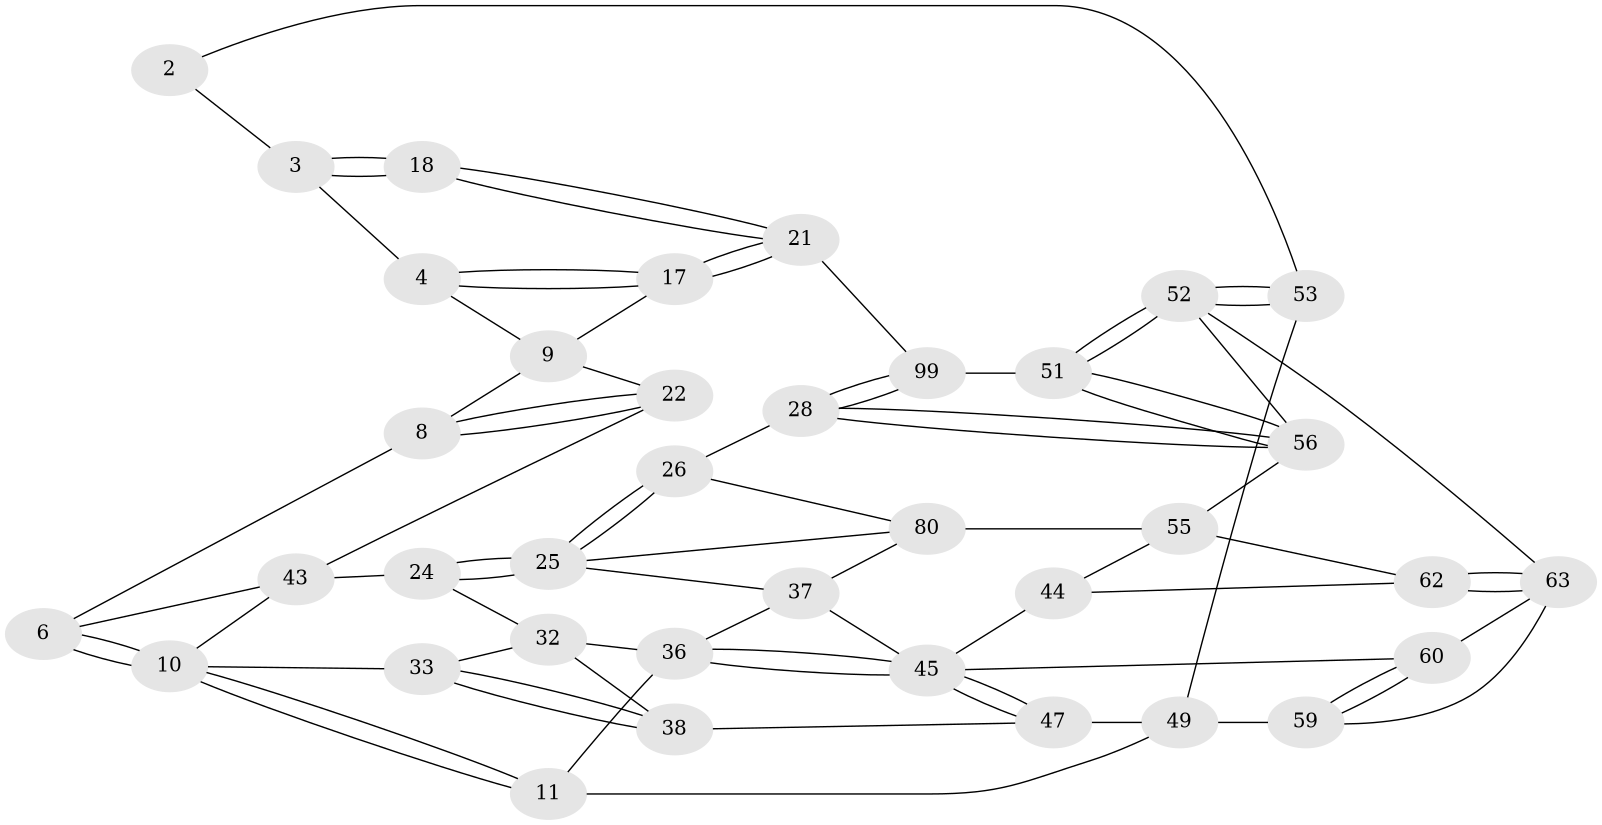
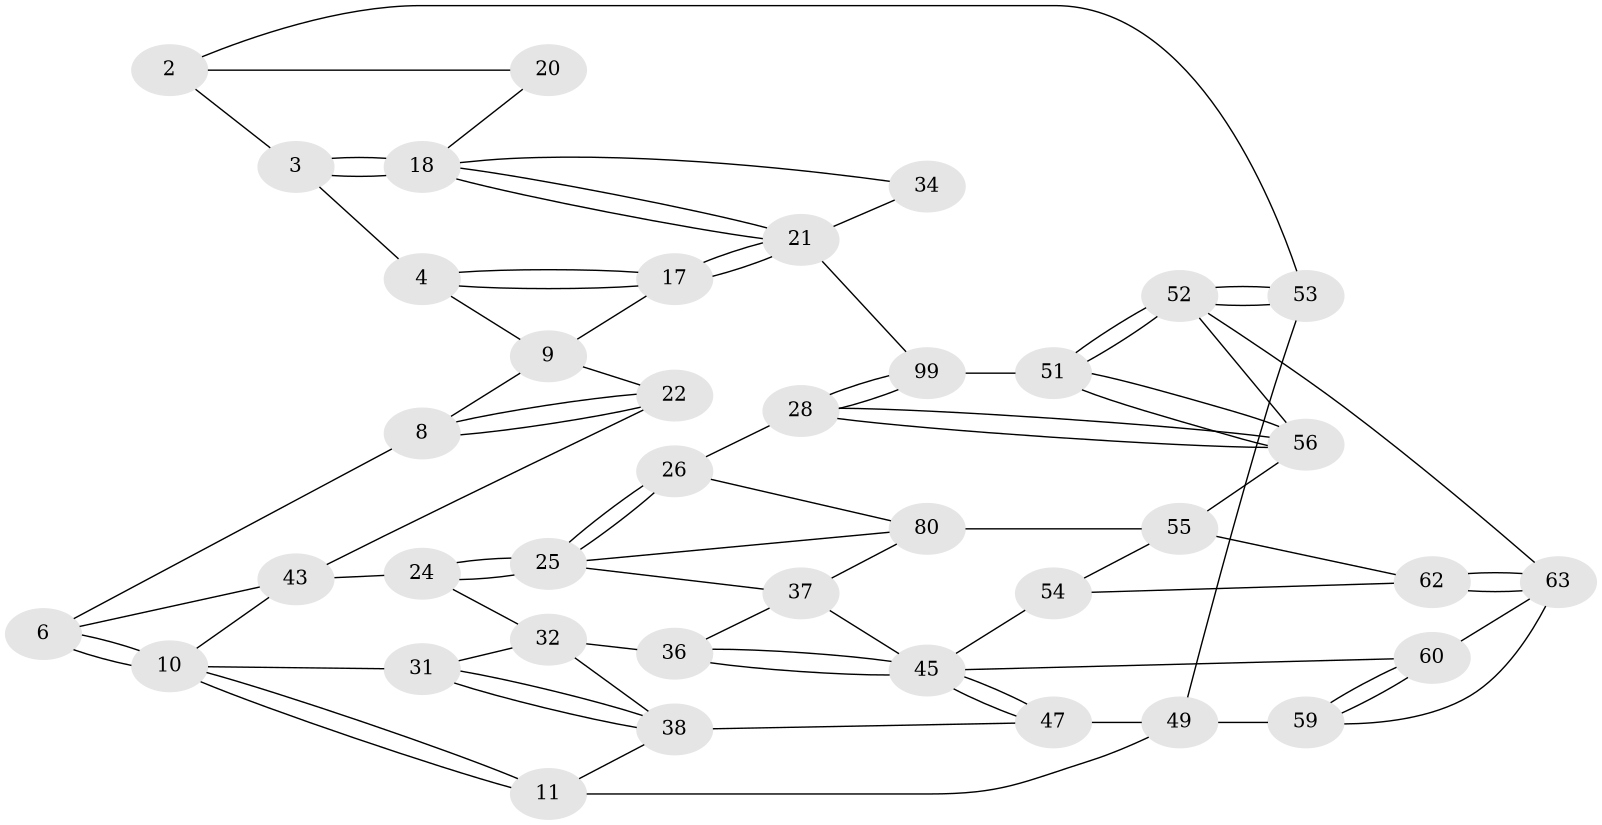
node "20": added
node "34": added
node "44": label "44" -> "54"
node "33": label "33" -> "31"
edge "36" -- "11": now "38" -- "11"
